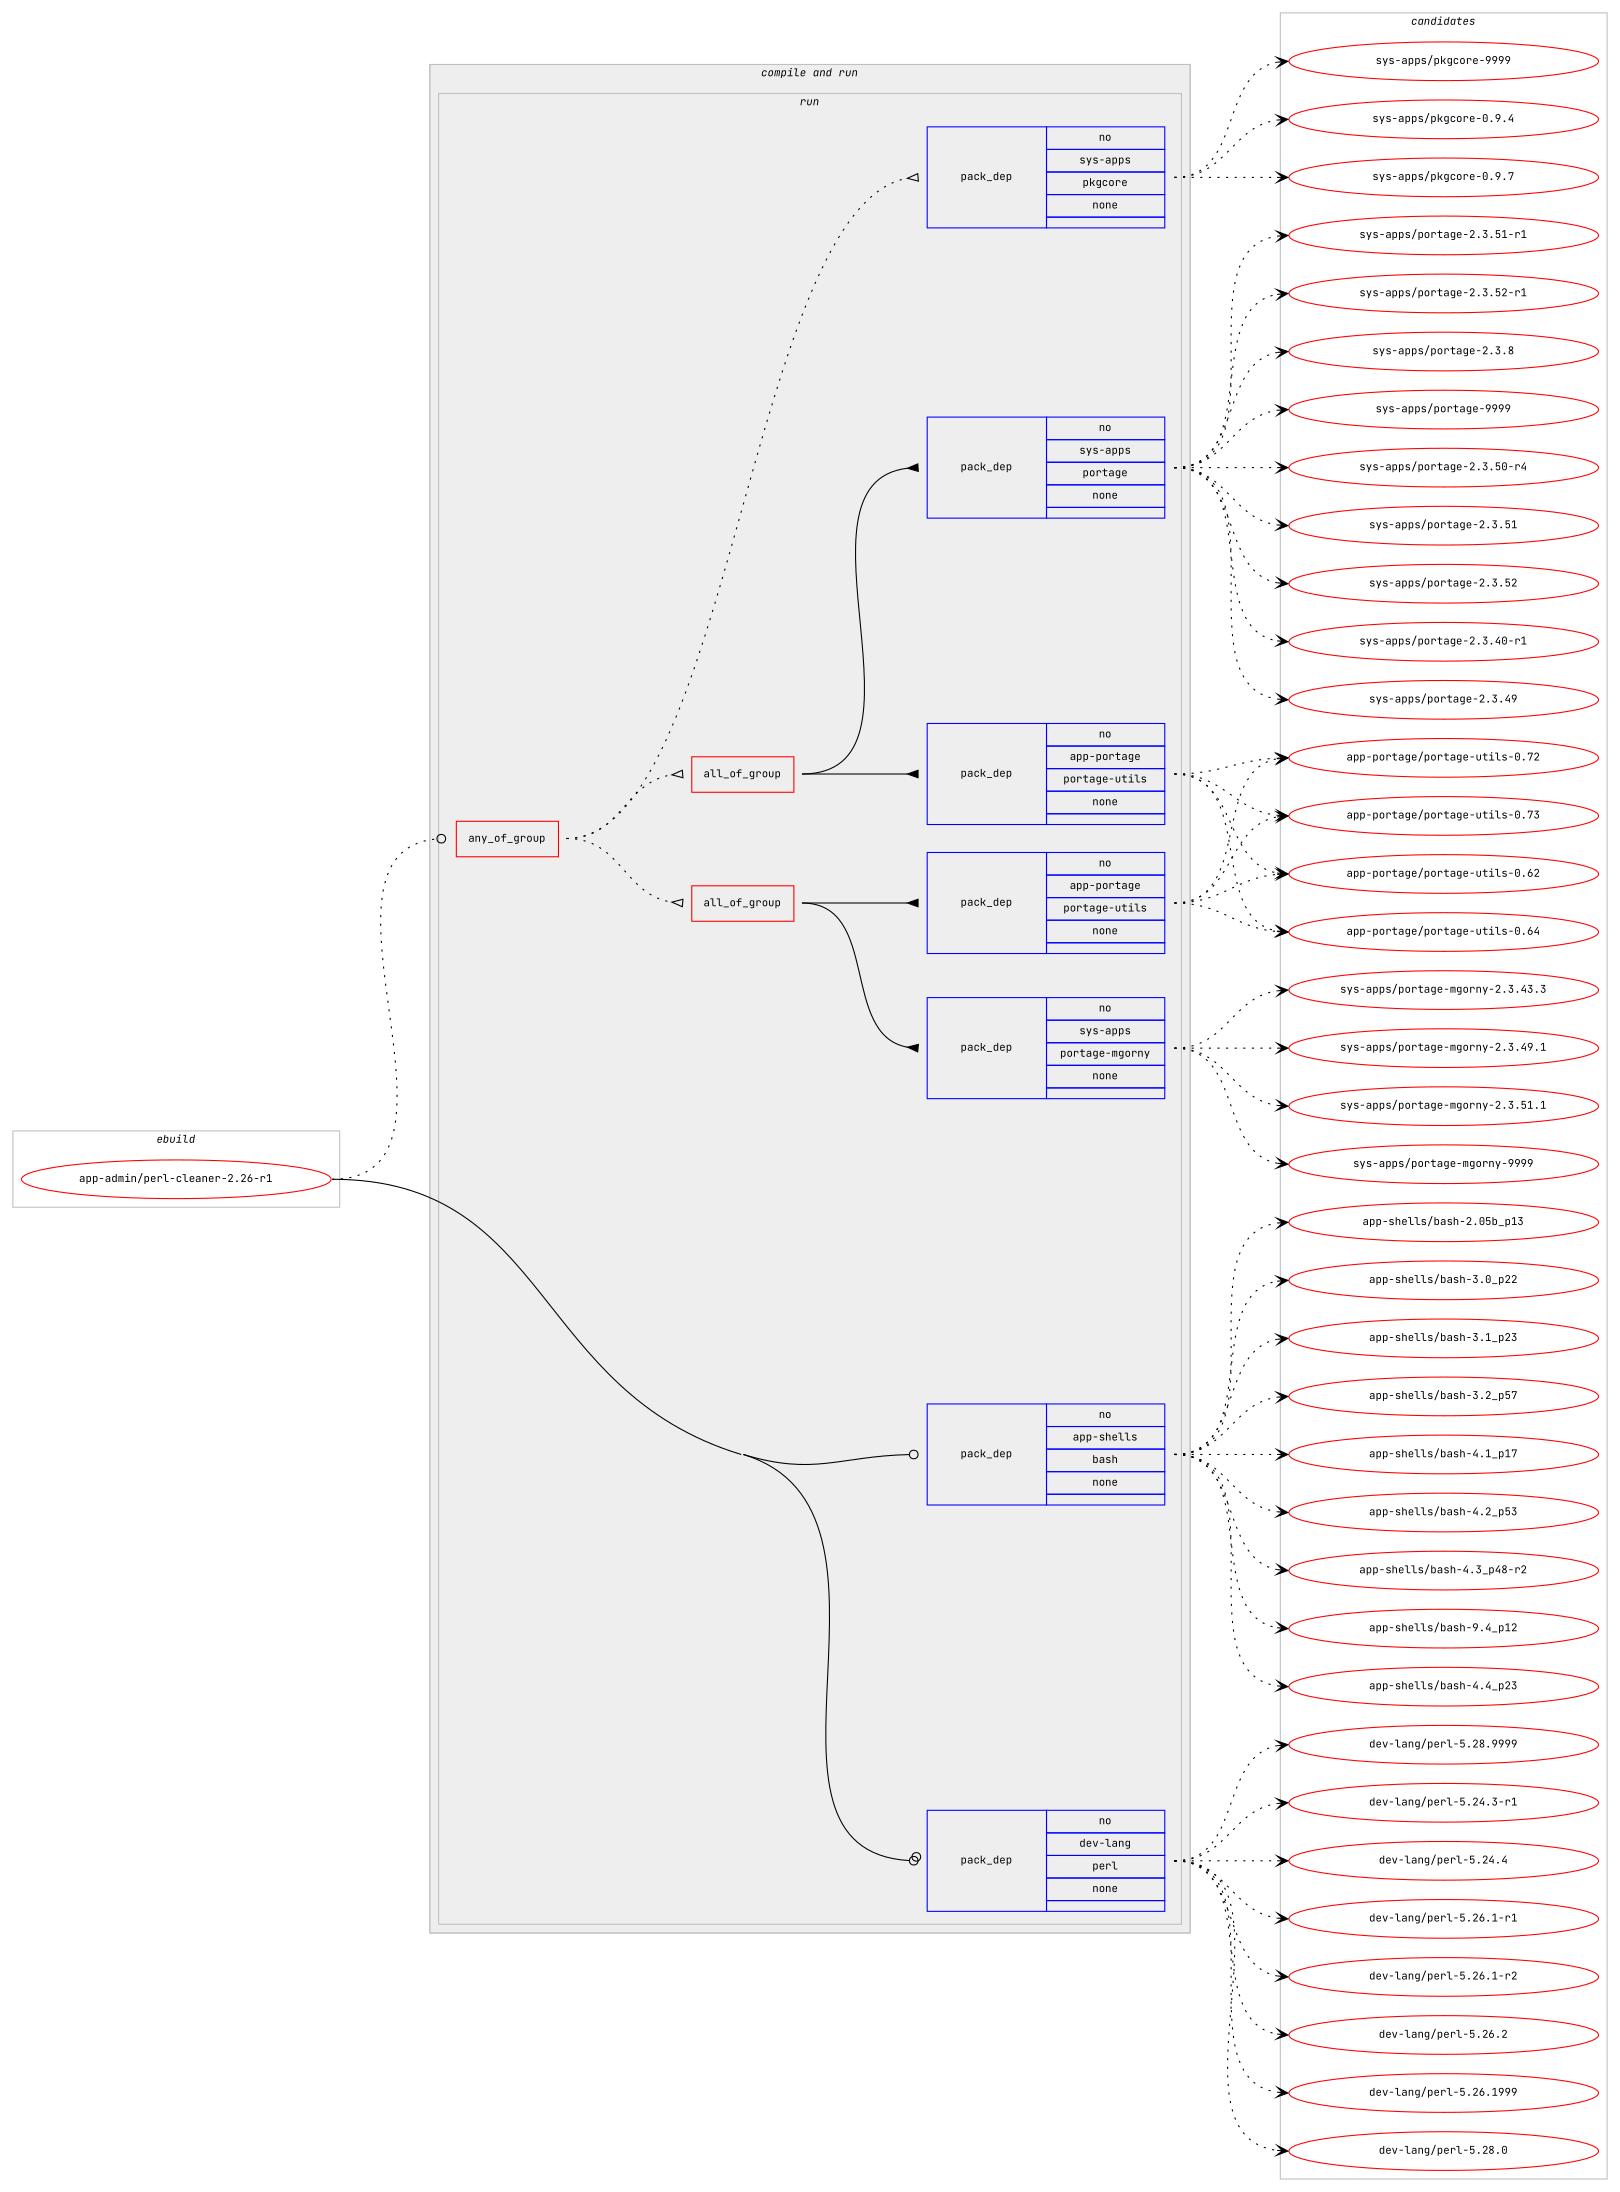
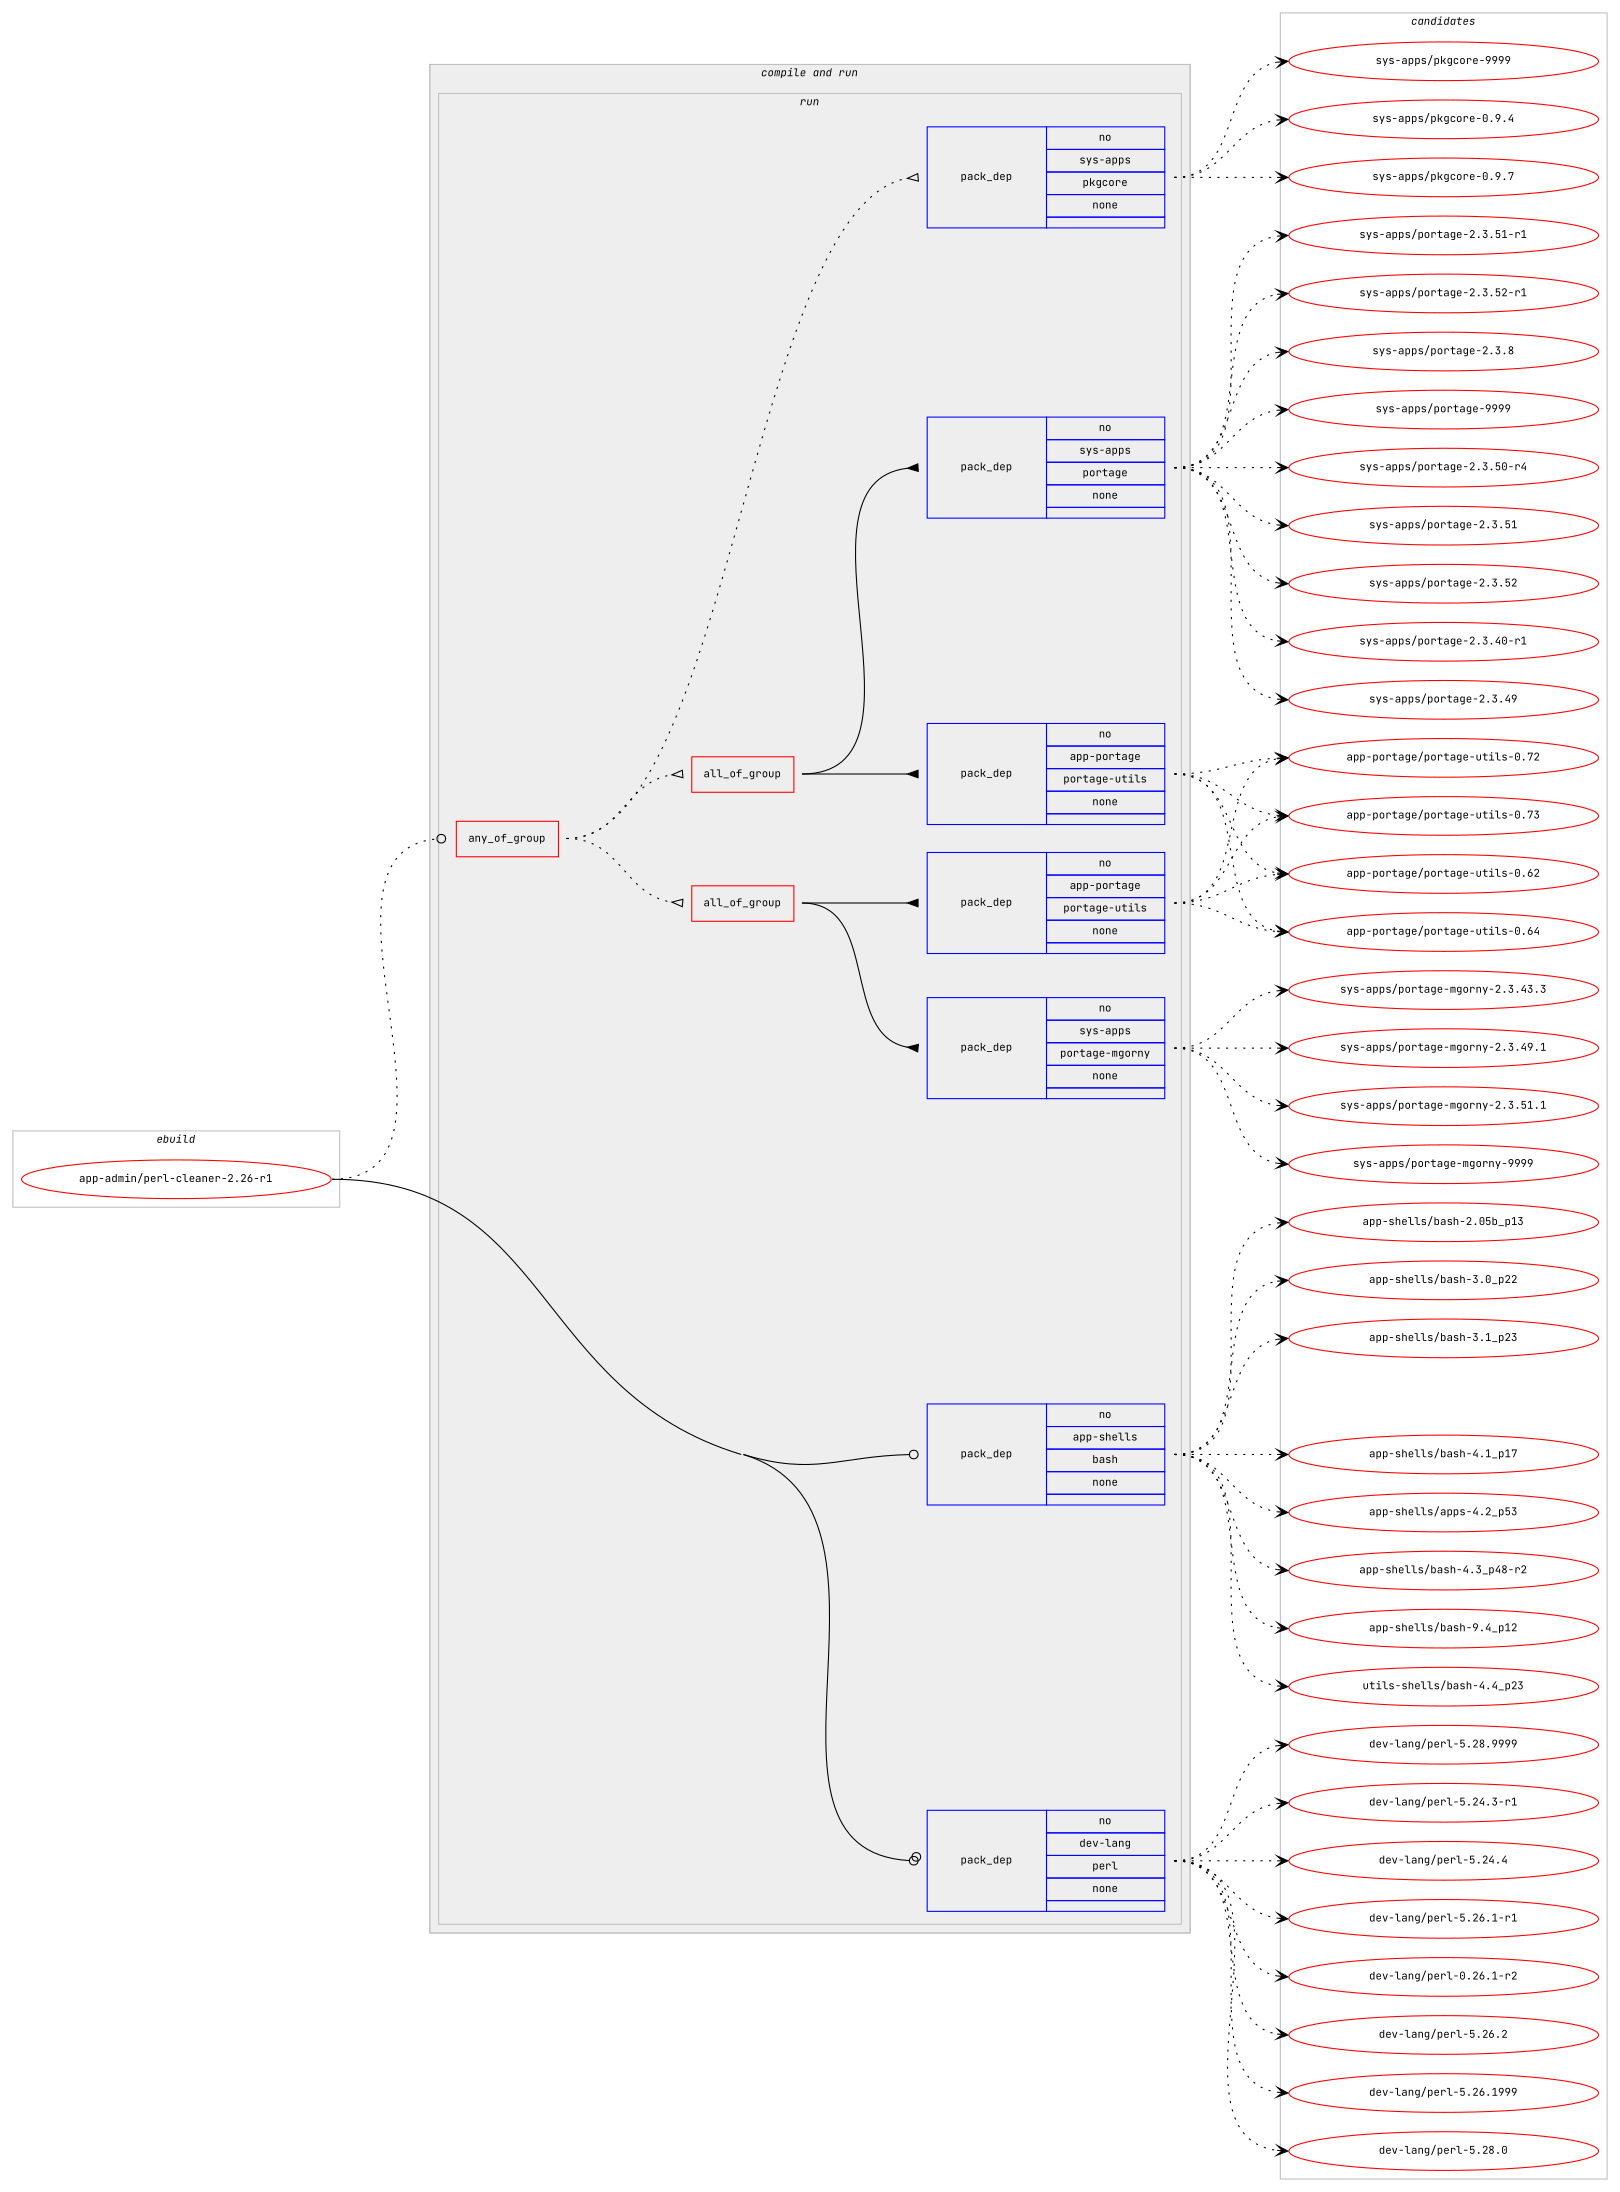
node "app-shells/bash-3.2_p57": removed
node "app-shells/bash-4.2_p53": label "app-shells/bash-4.2_p53" -> "app-shells/apps-4.2_p53"
node "app-shells/bash-4.4_p23": label "app-shells/bash-4.4_p23" -> "utils-shells/bash-4.4_p23"
node "dev-lang/perl-5.26.1-r2": label "dev-lang/perl-5.26.1-r2" -> "dev-lang/perl-0.26.1-r2"
